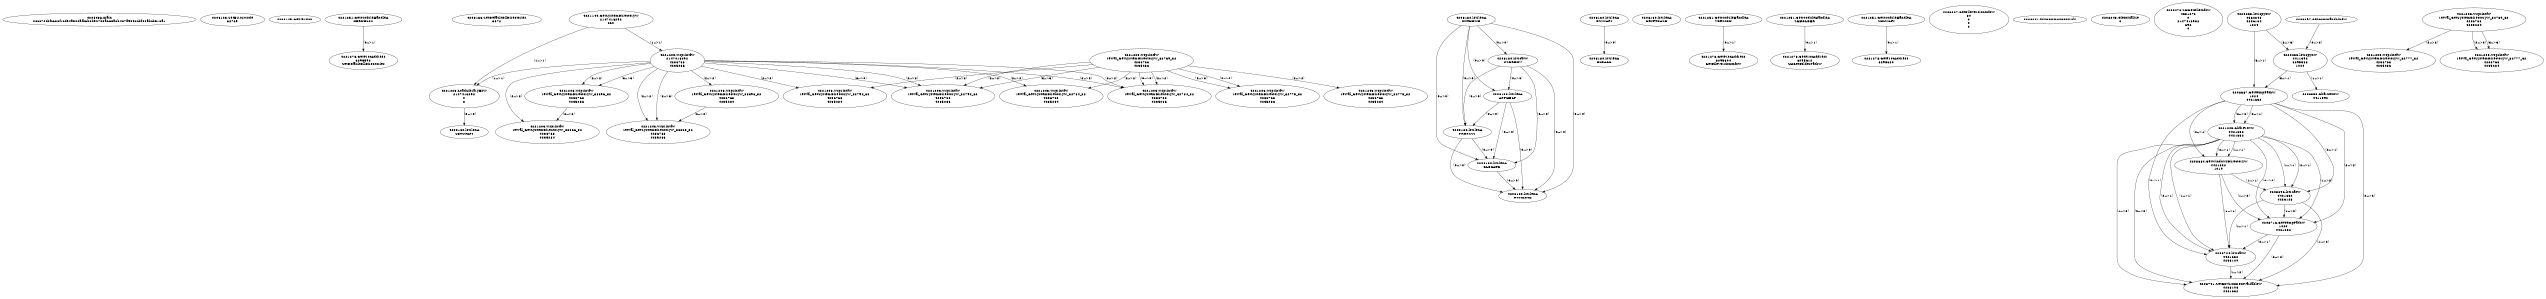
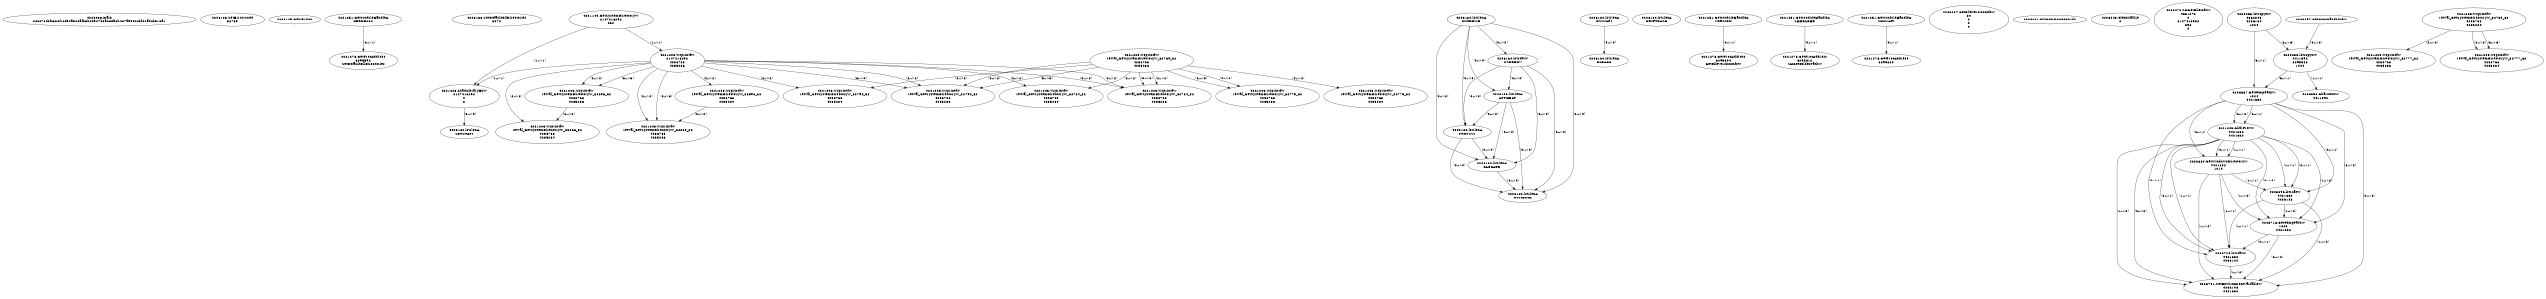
edge "4208684.GetWindowsDirectoryW 4421632 1019" -> "4208741.SetEnvironmentVariableW 4236108 4421632": added, label "(1-->2)"
